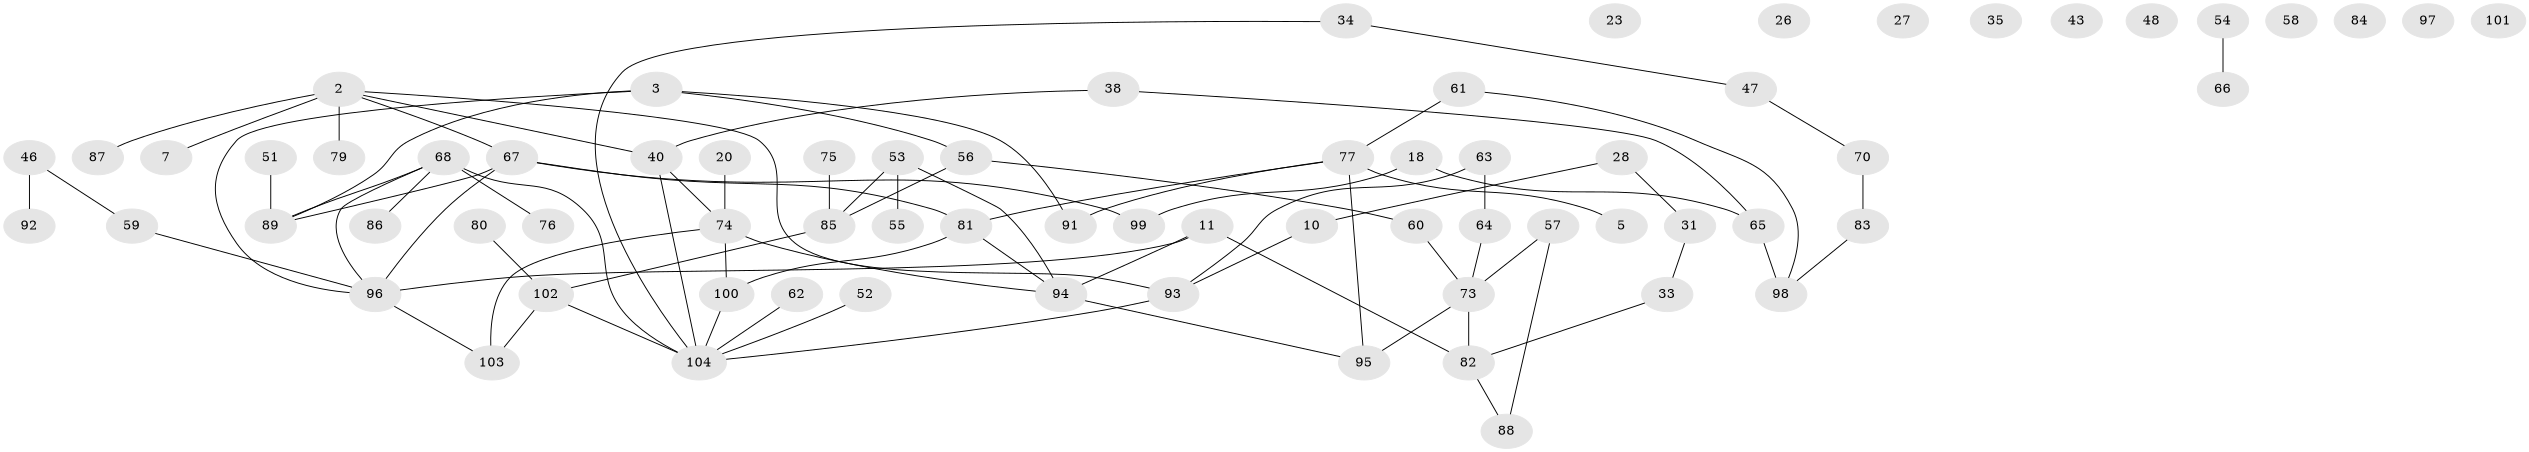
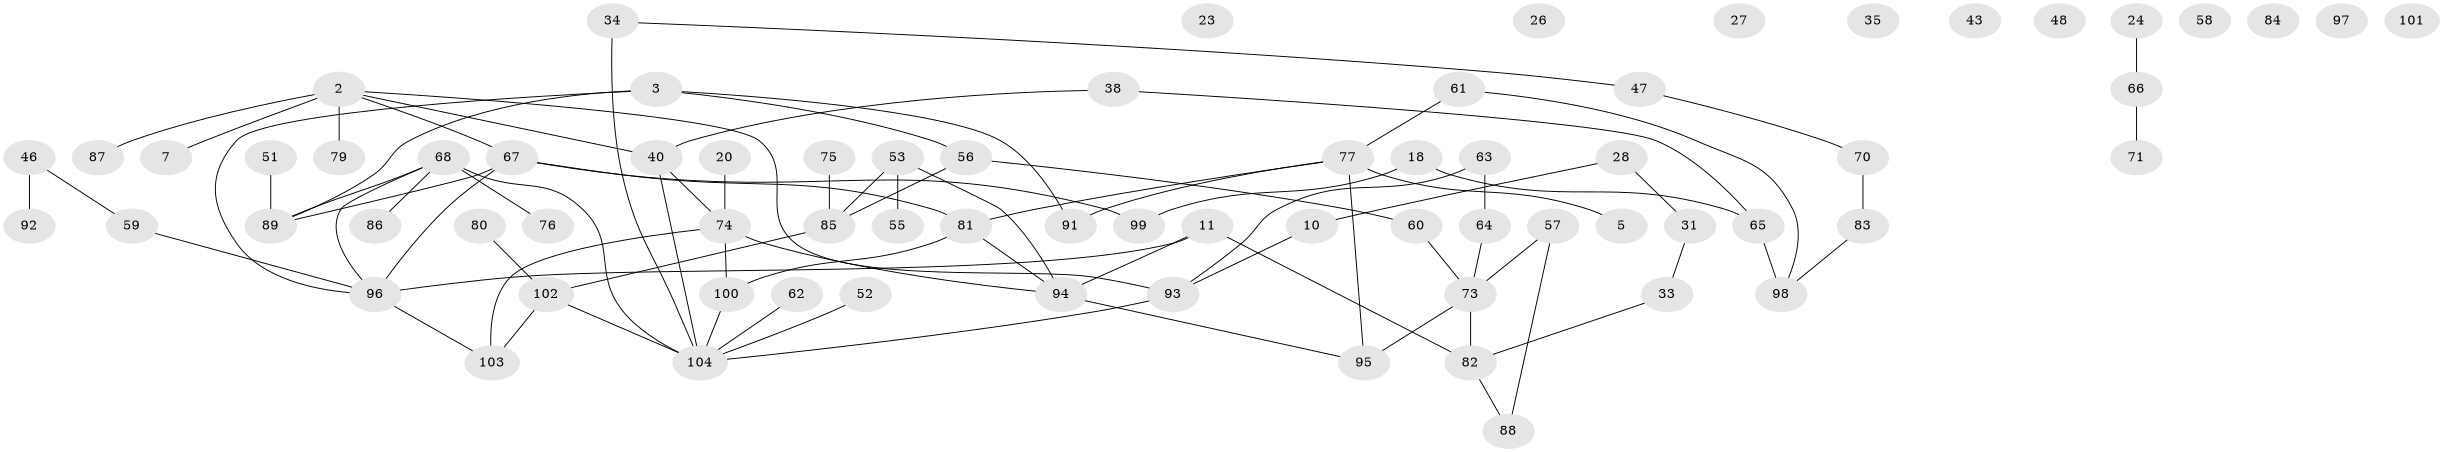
node "54": label "54" -> "24"
node "71": added
